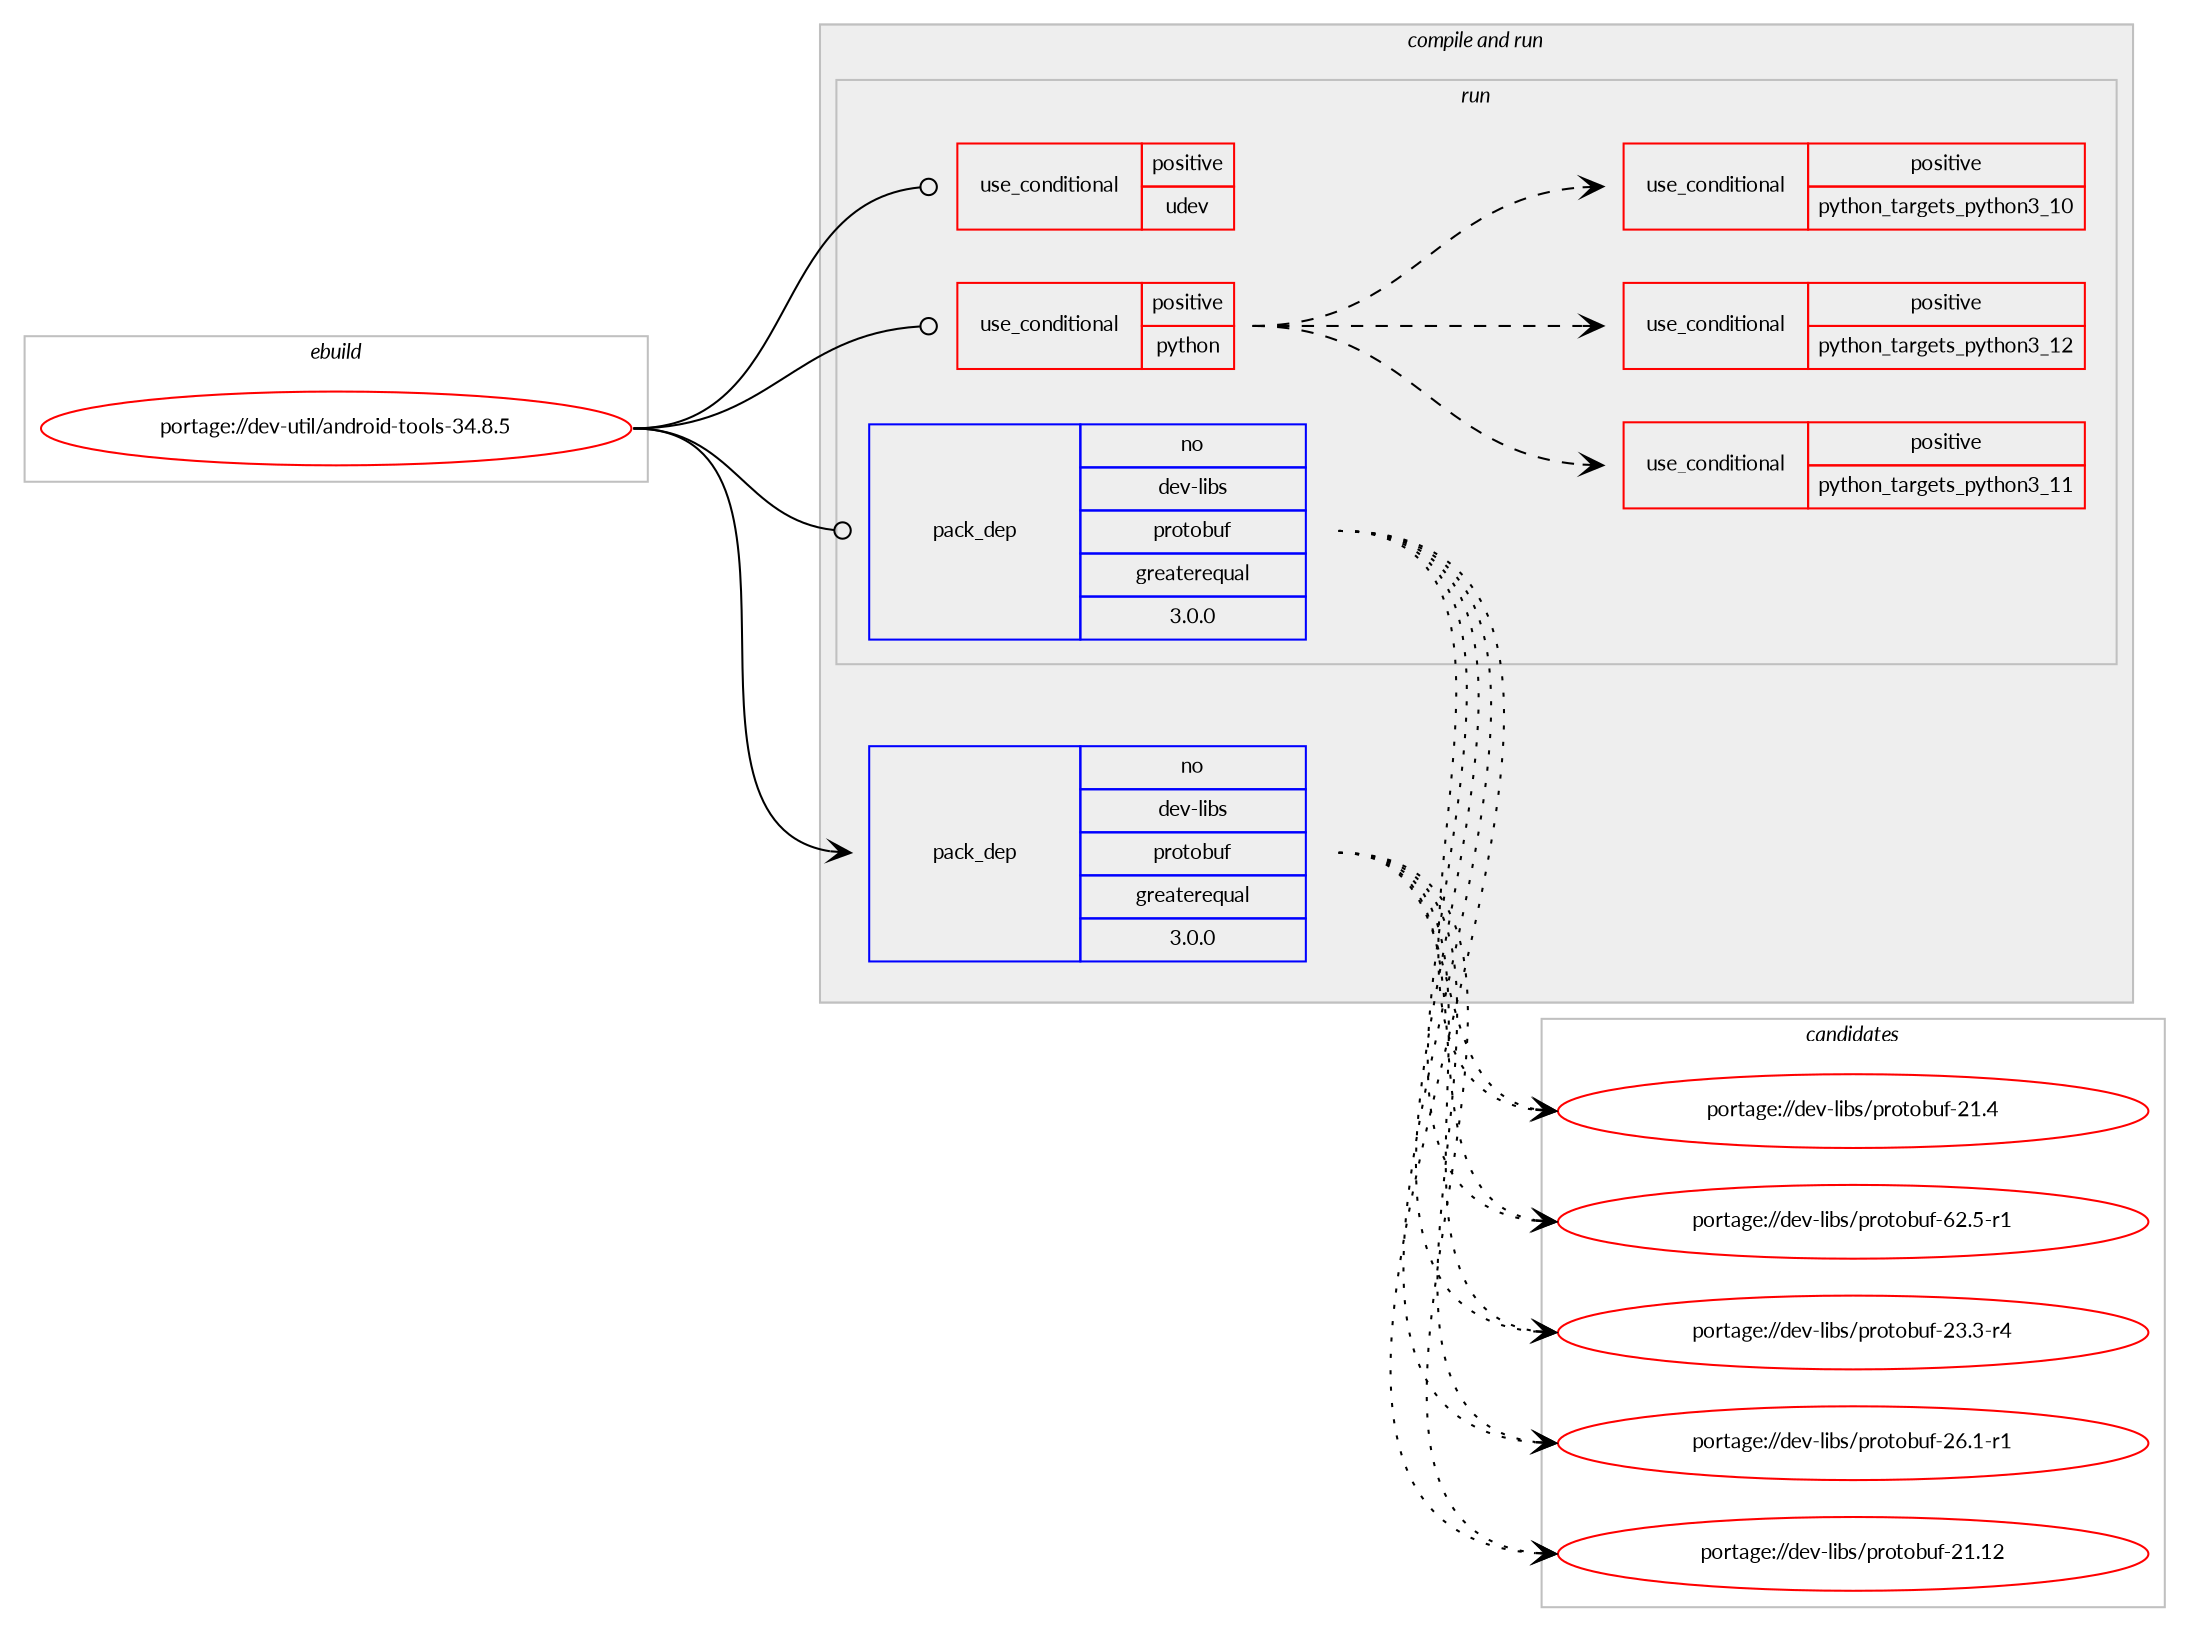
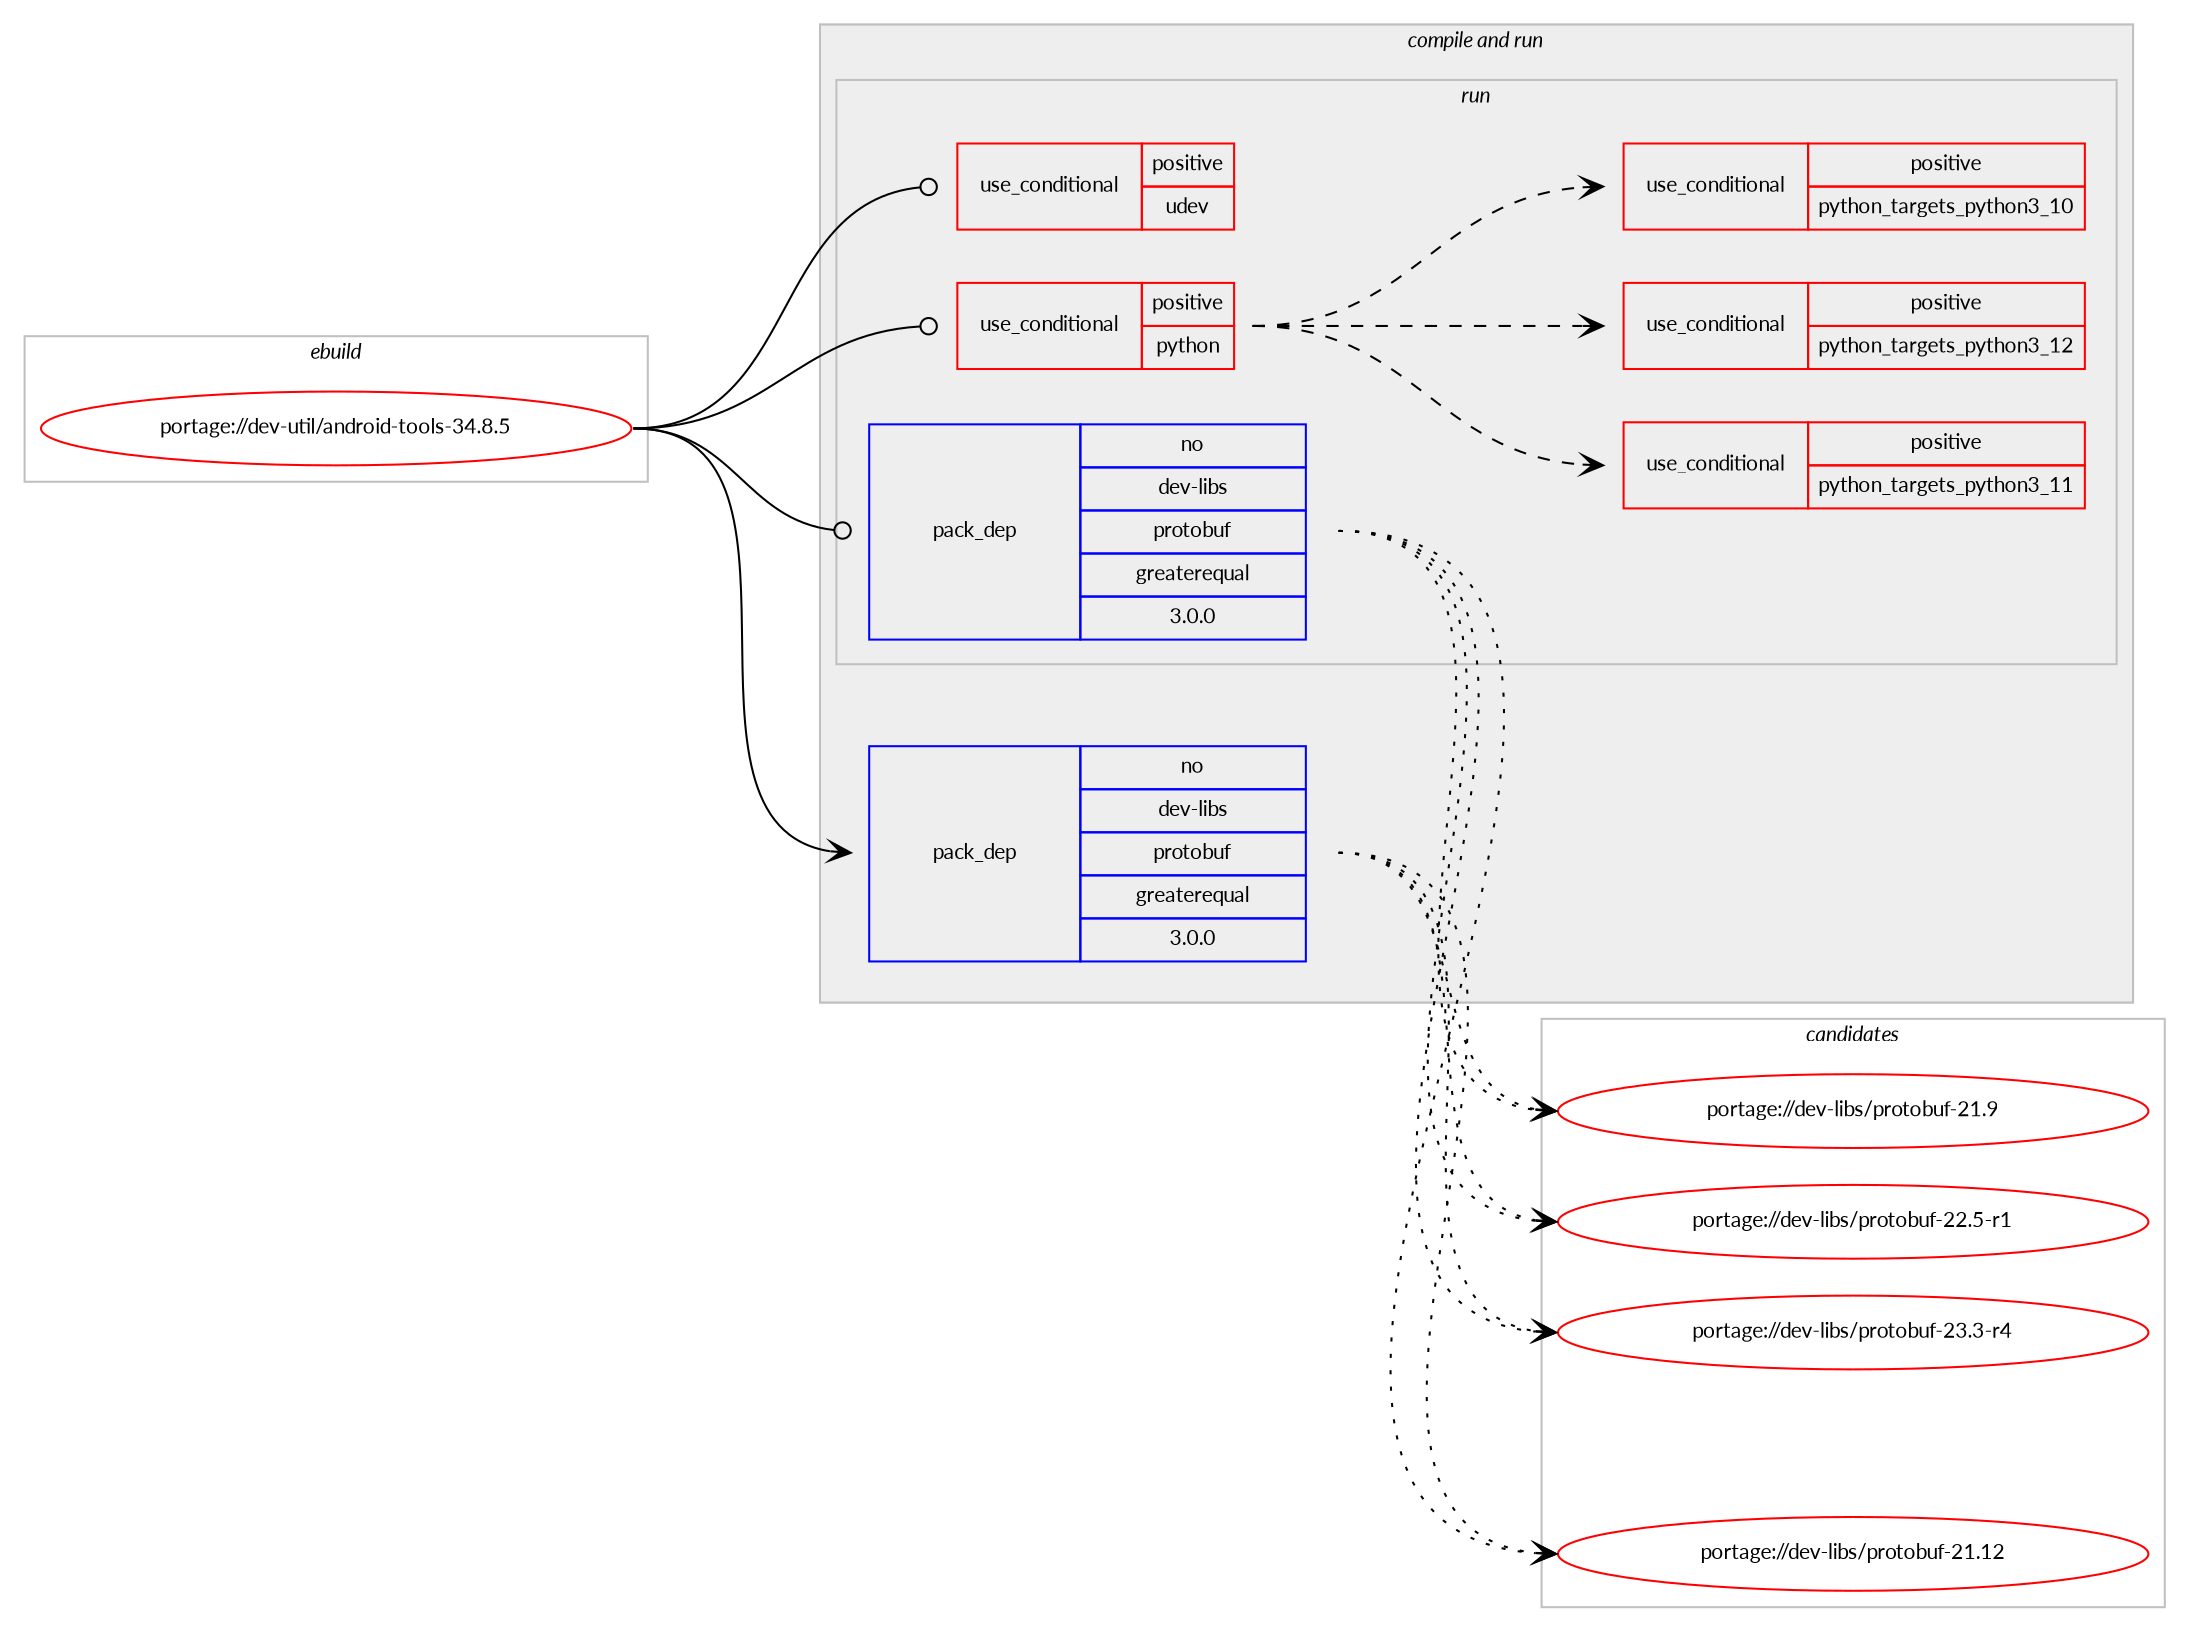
node "portage://dev-libs/protobuf-21.4": label "portage://dev-libs/protobuf-21.4" -> "portage://dev-libs/protobuf-21.9"
node "portage://dev-libs/protobuf-62.5-r1": label "portage://dev-libs/protobuf-62.5-r1" -> "portage://dev-libs/protobuf-22.5-r1"
node "portage://dev-libs/protobuf-26.1-r1": removed
